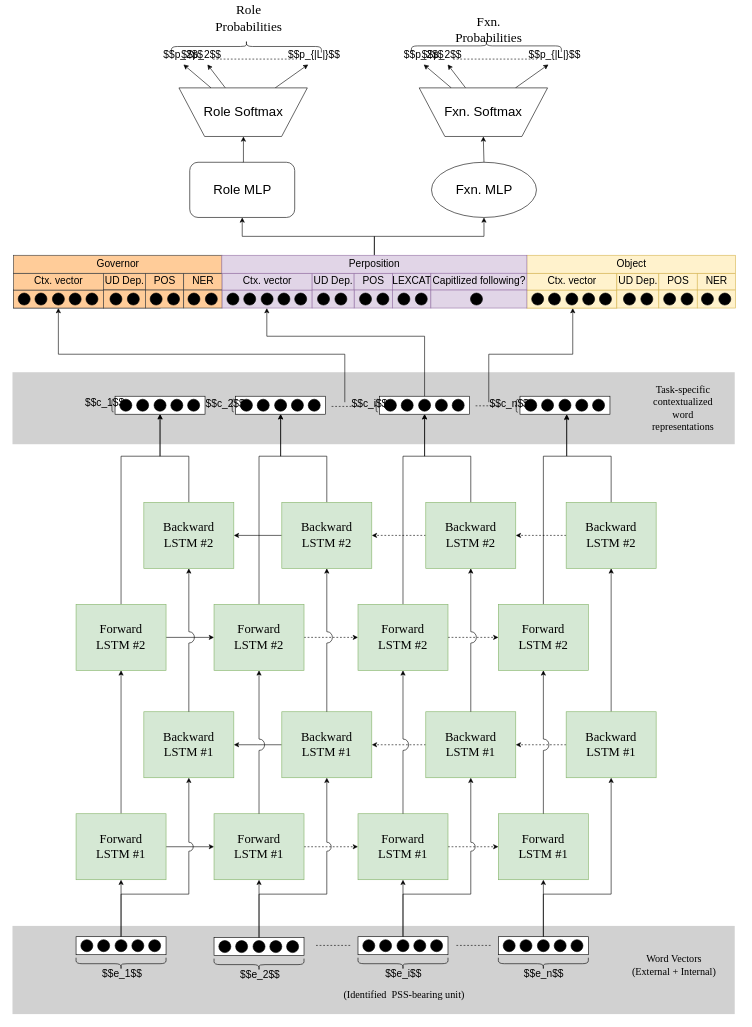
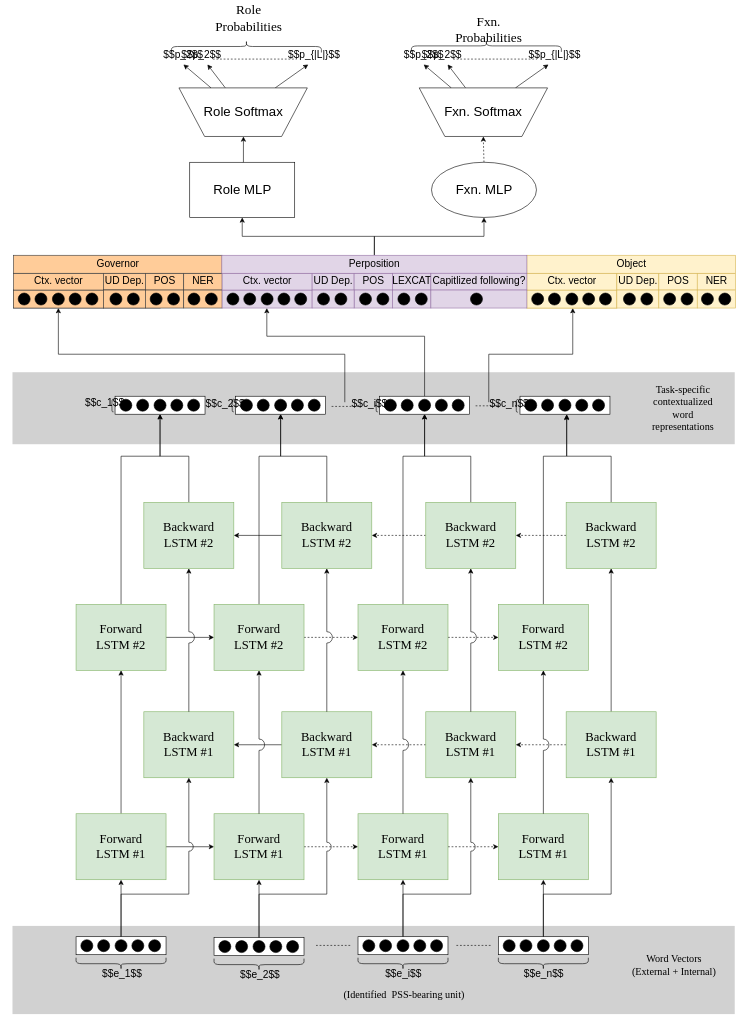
edge "Fxn. MLP" -> "Fxn. Softmax": style solid -> dashed
node "Role MLP": shape rounded rectangle -> rectangle
